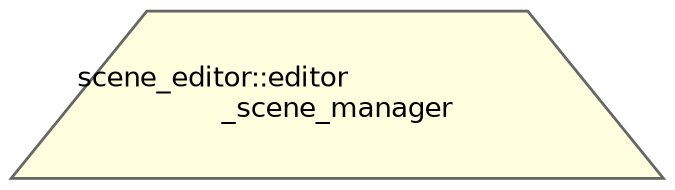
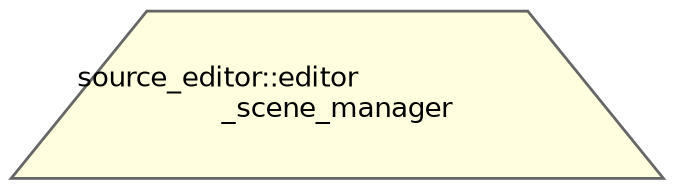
node "scene_editor::editor _scene_manager": label "scene_editor::editor _scene_manager" -> "source_editor::editor _scene_manager"
